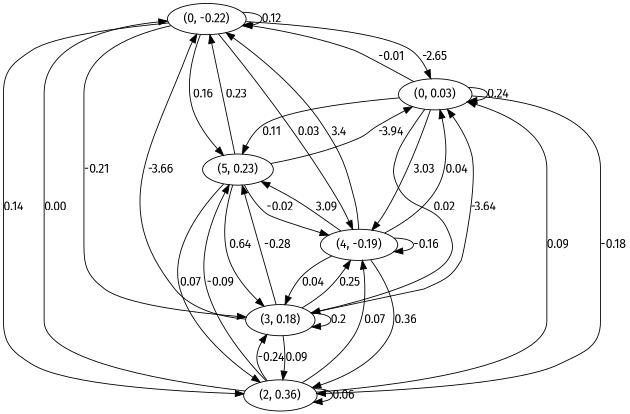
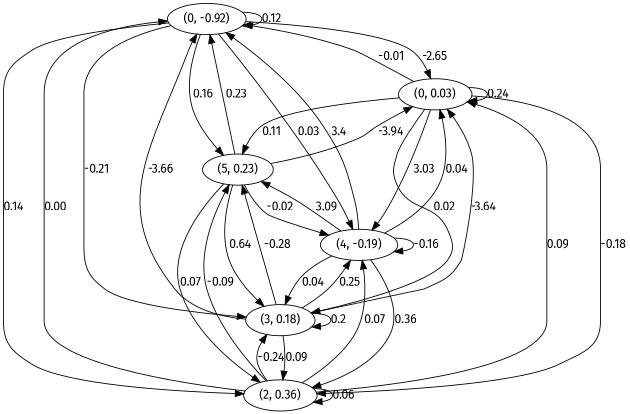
node "(0, -0.22)": label "(0, -0.22)" -> "(0, -0.92)"
